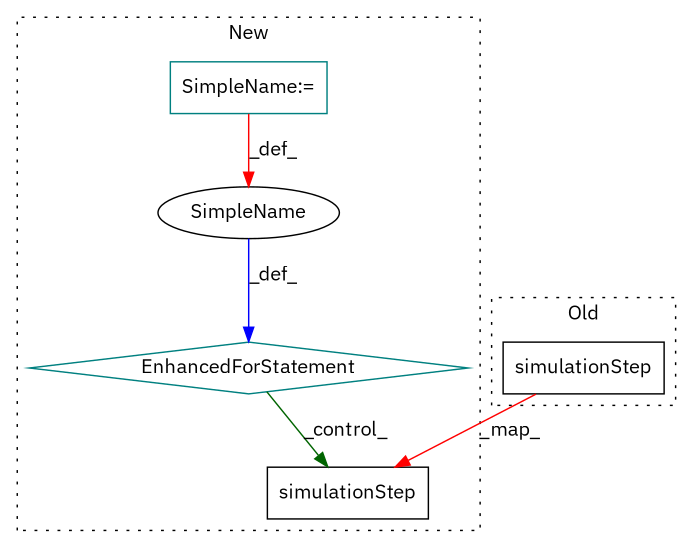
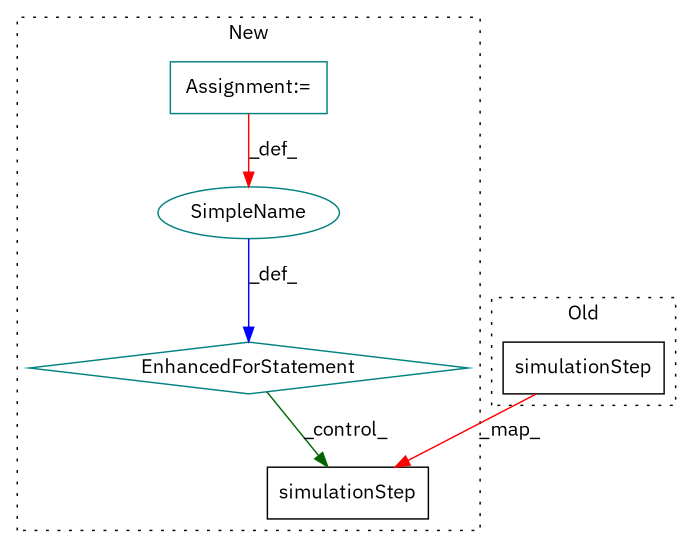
node "SimpleName:=": label "SimpleName:=" -> "Assignment:="
node "SimpleName": color black -> teal
